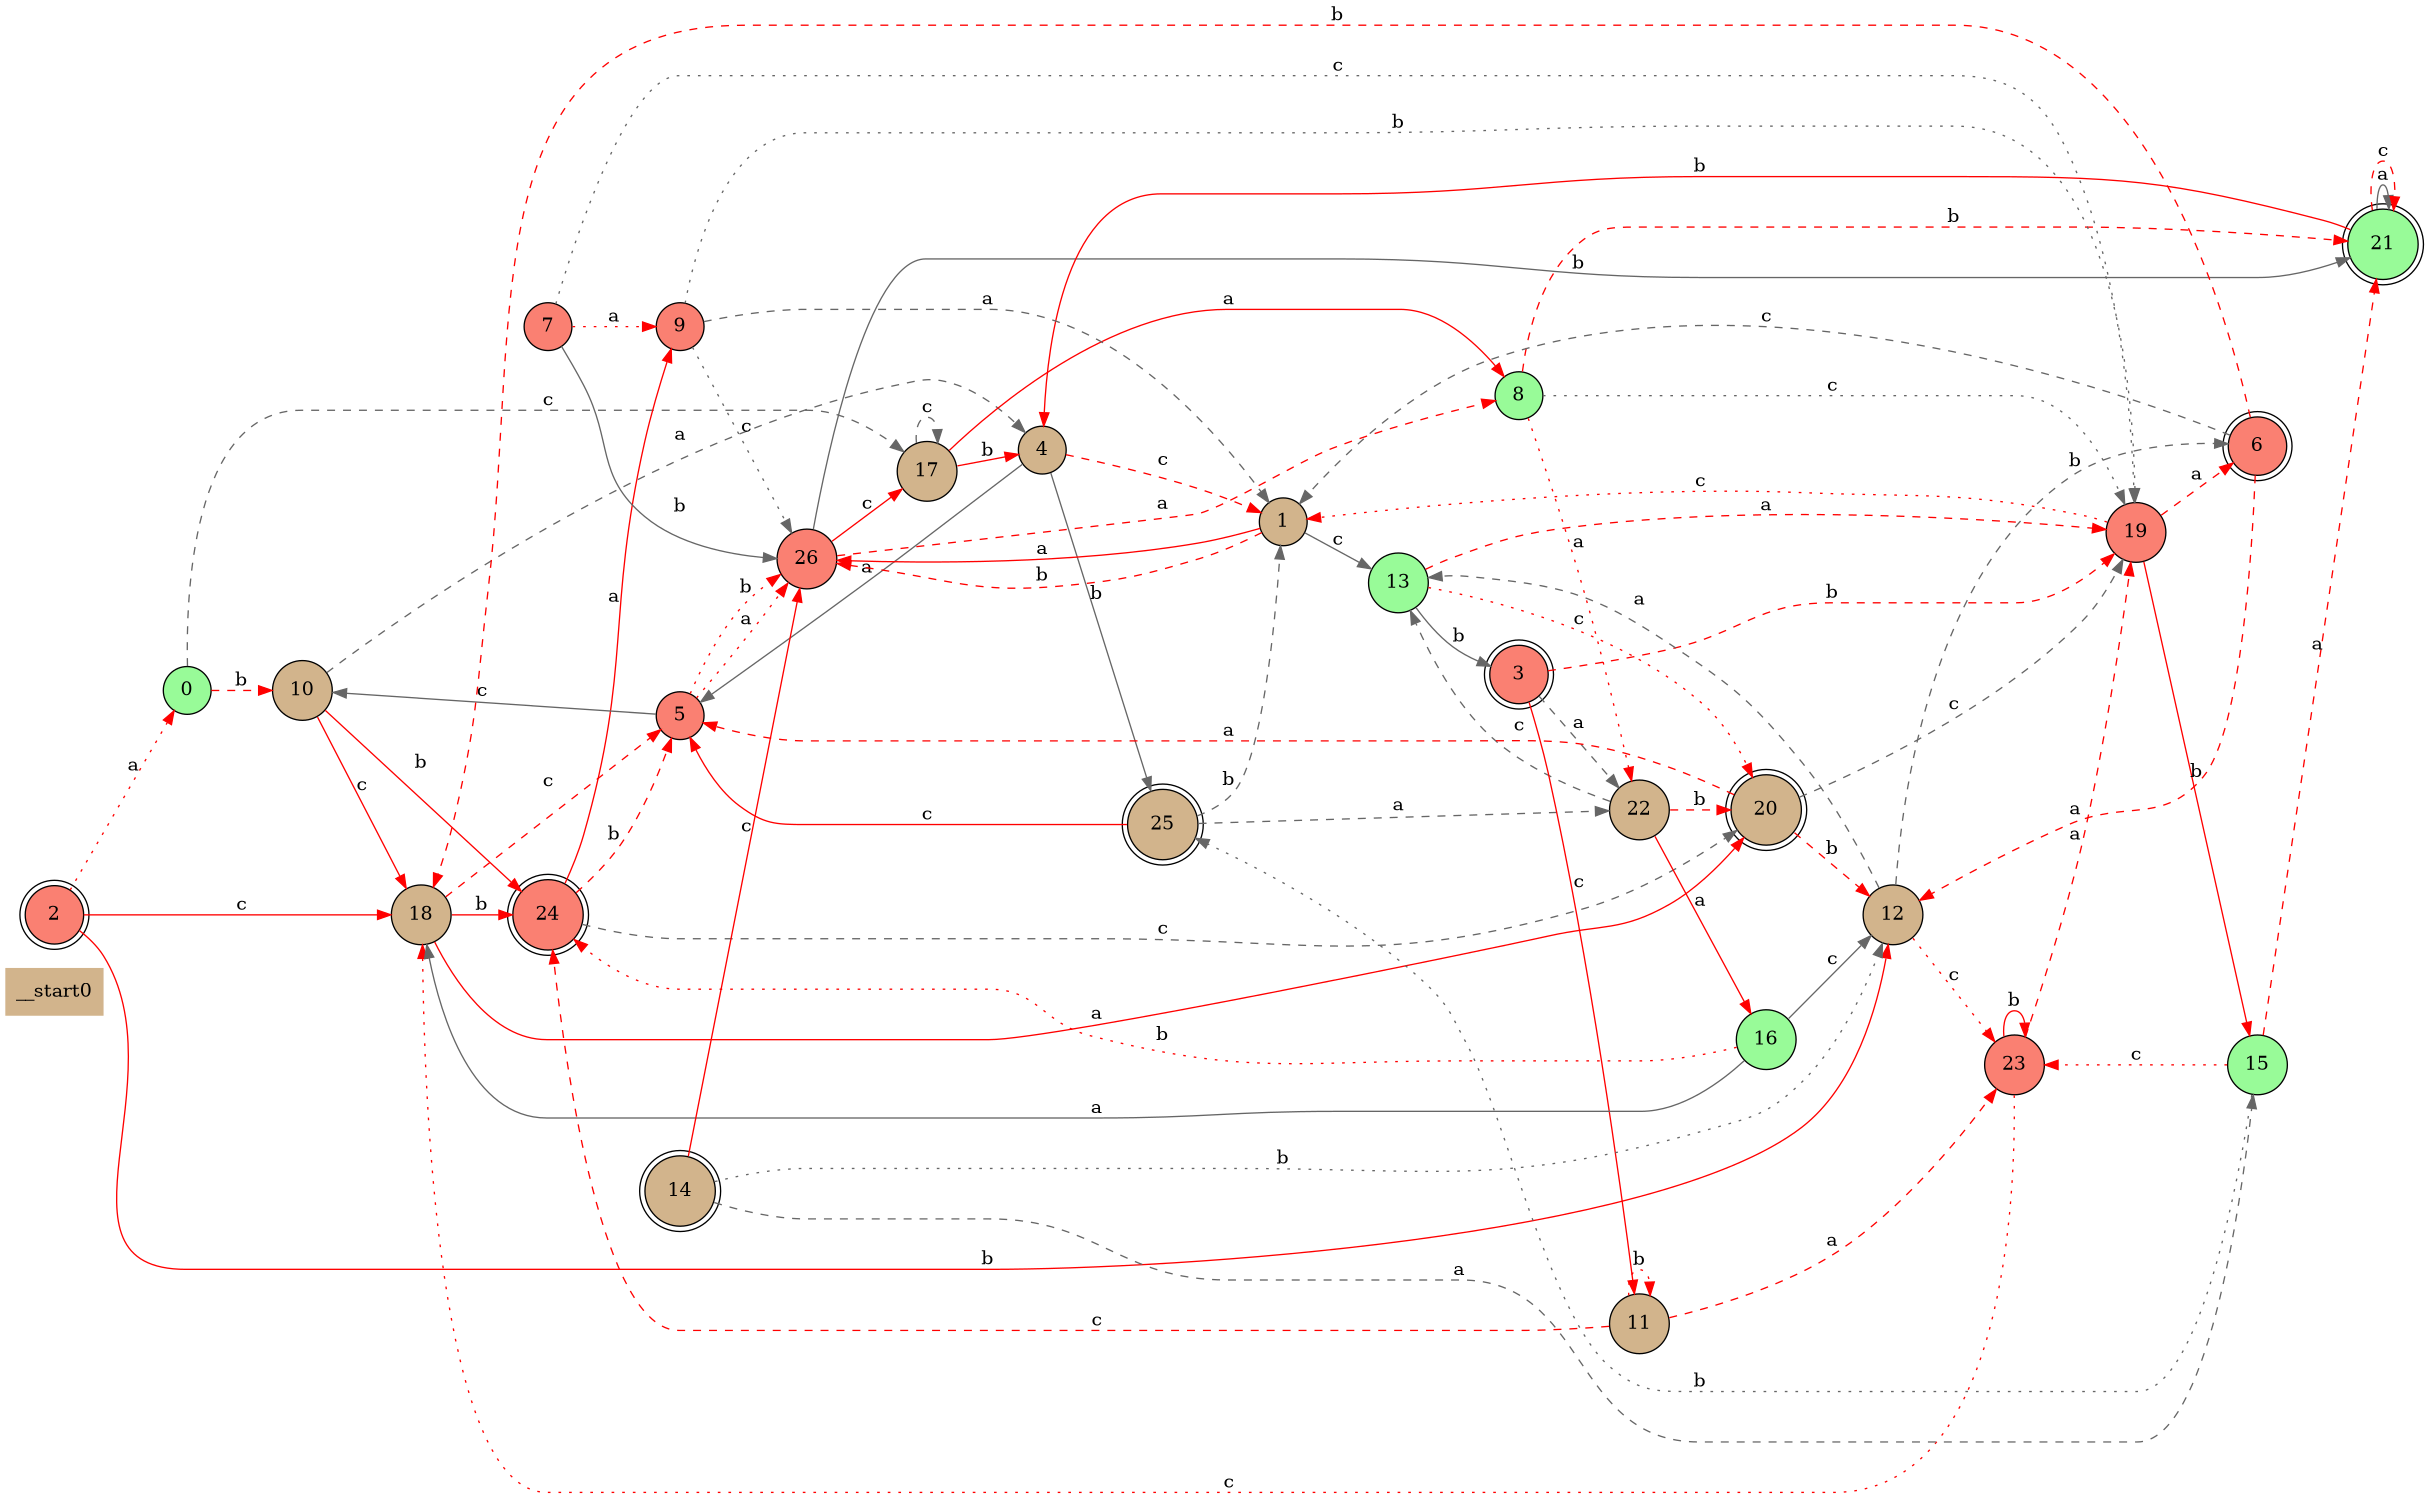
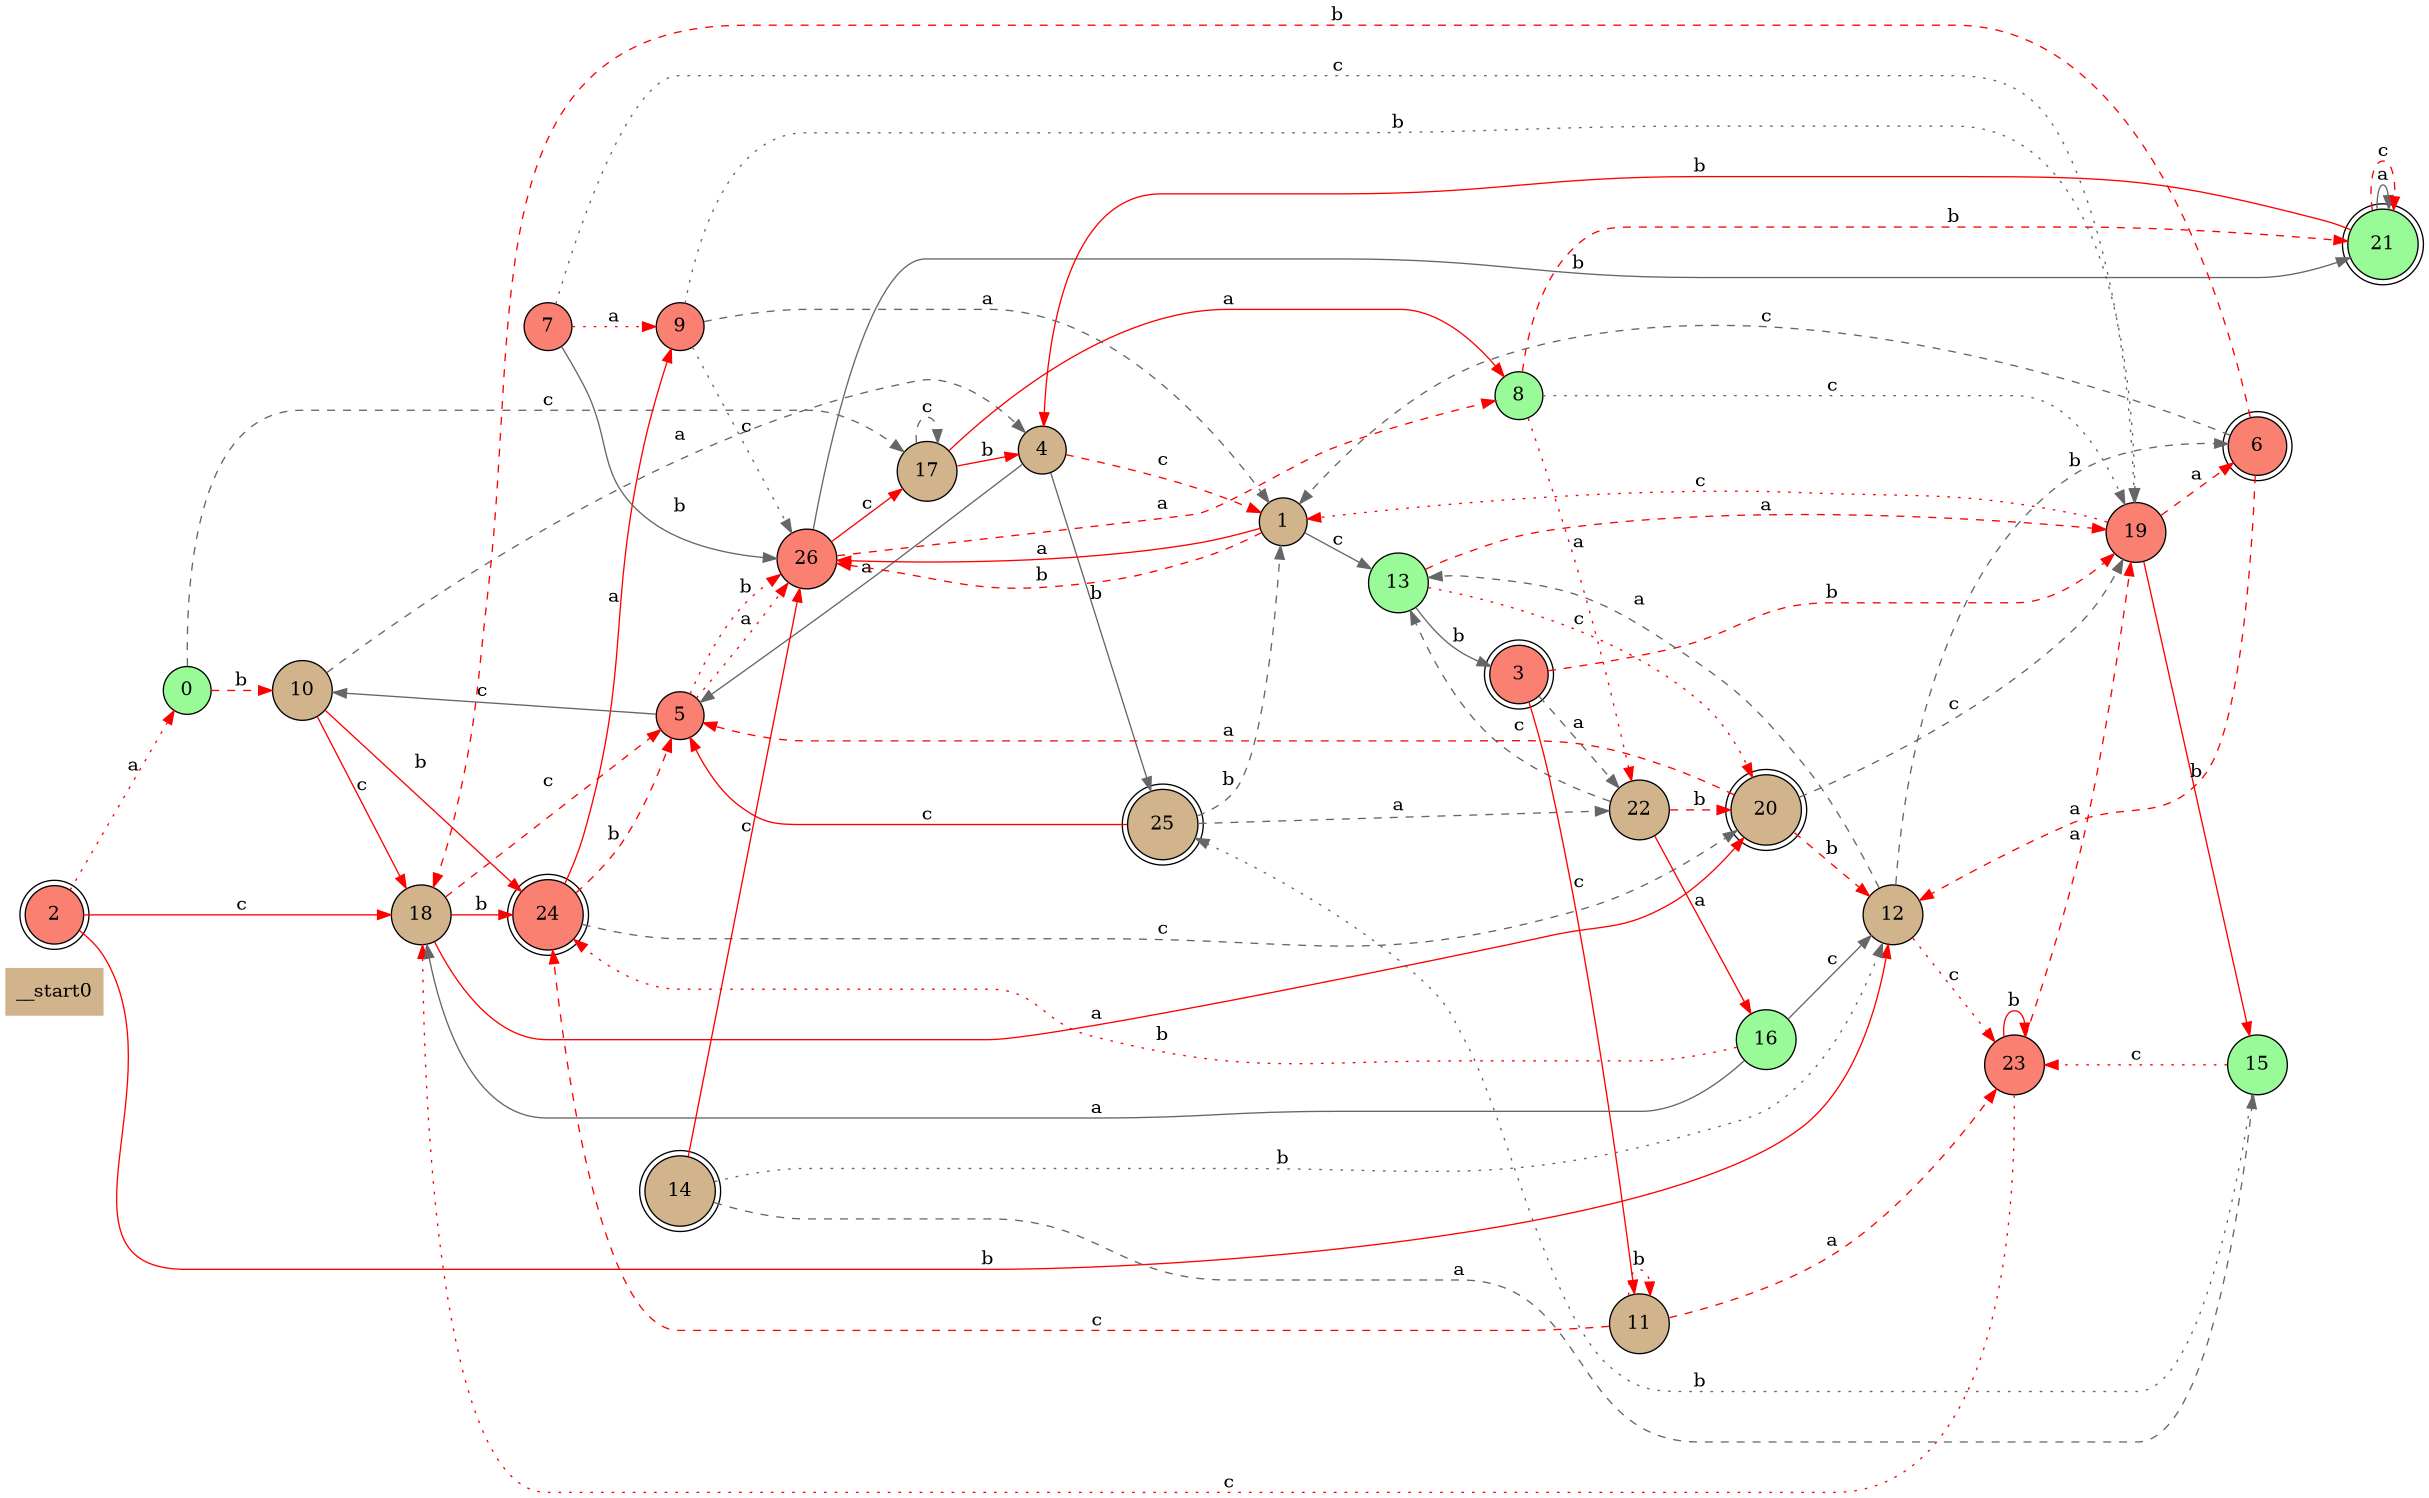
edge "15" -> "21": removed, label "a"
